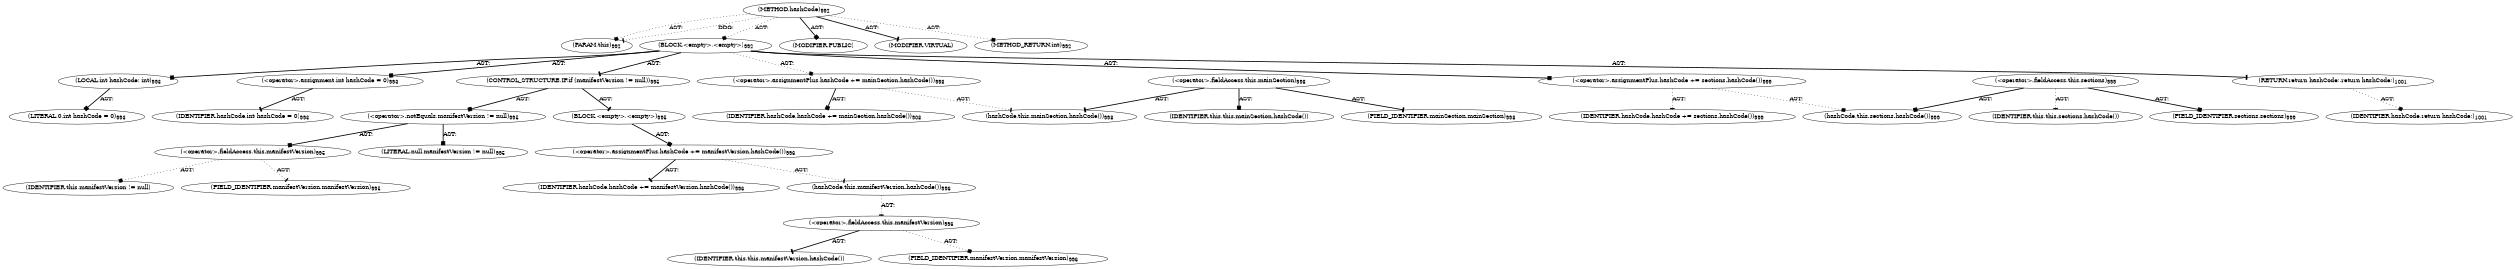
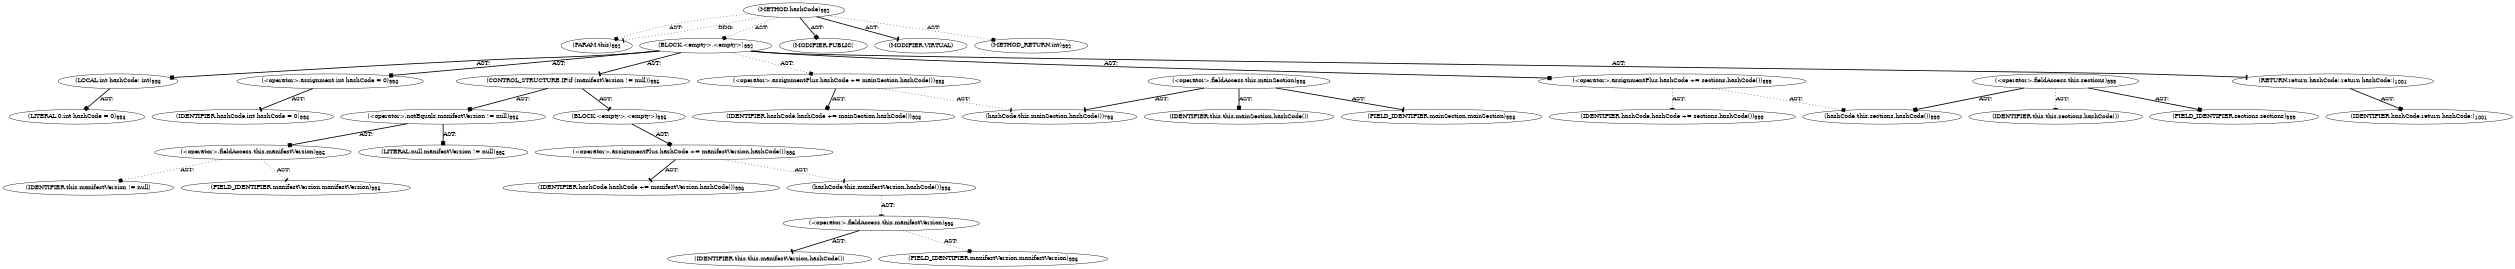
edge "(RETURN,return hashCode;,return hashCode;)" -> "(IDENTIFIER,hashCode,return hashCode;)": style dotted -> bold
node "(hashCode,this.mainSection.hashCode())": text "998" -> "798"
